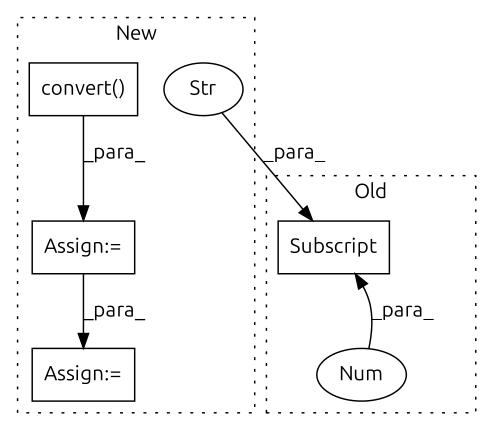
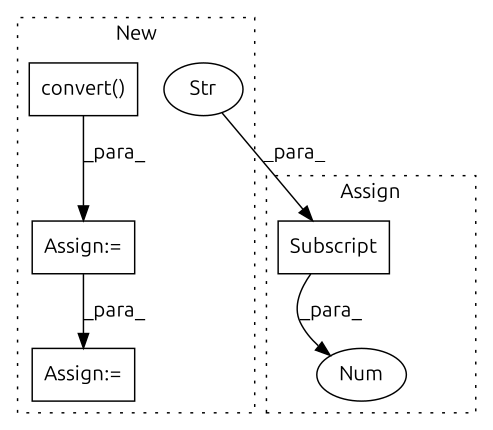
cluster "Old": label "Old" -> "Assign"
edge "Num" -> "Subscript": reversed
